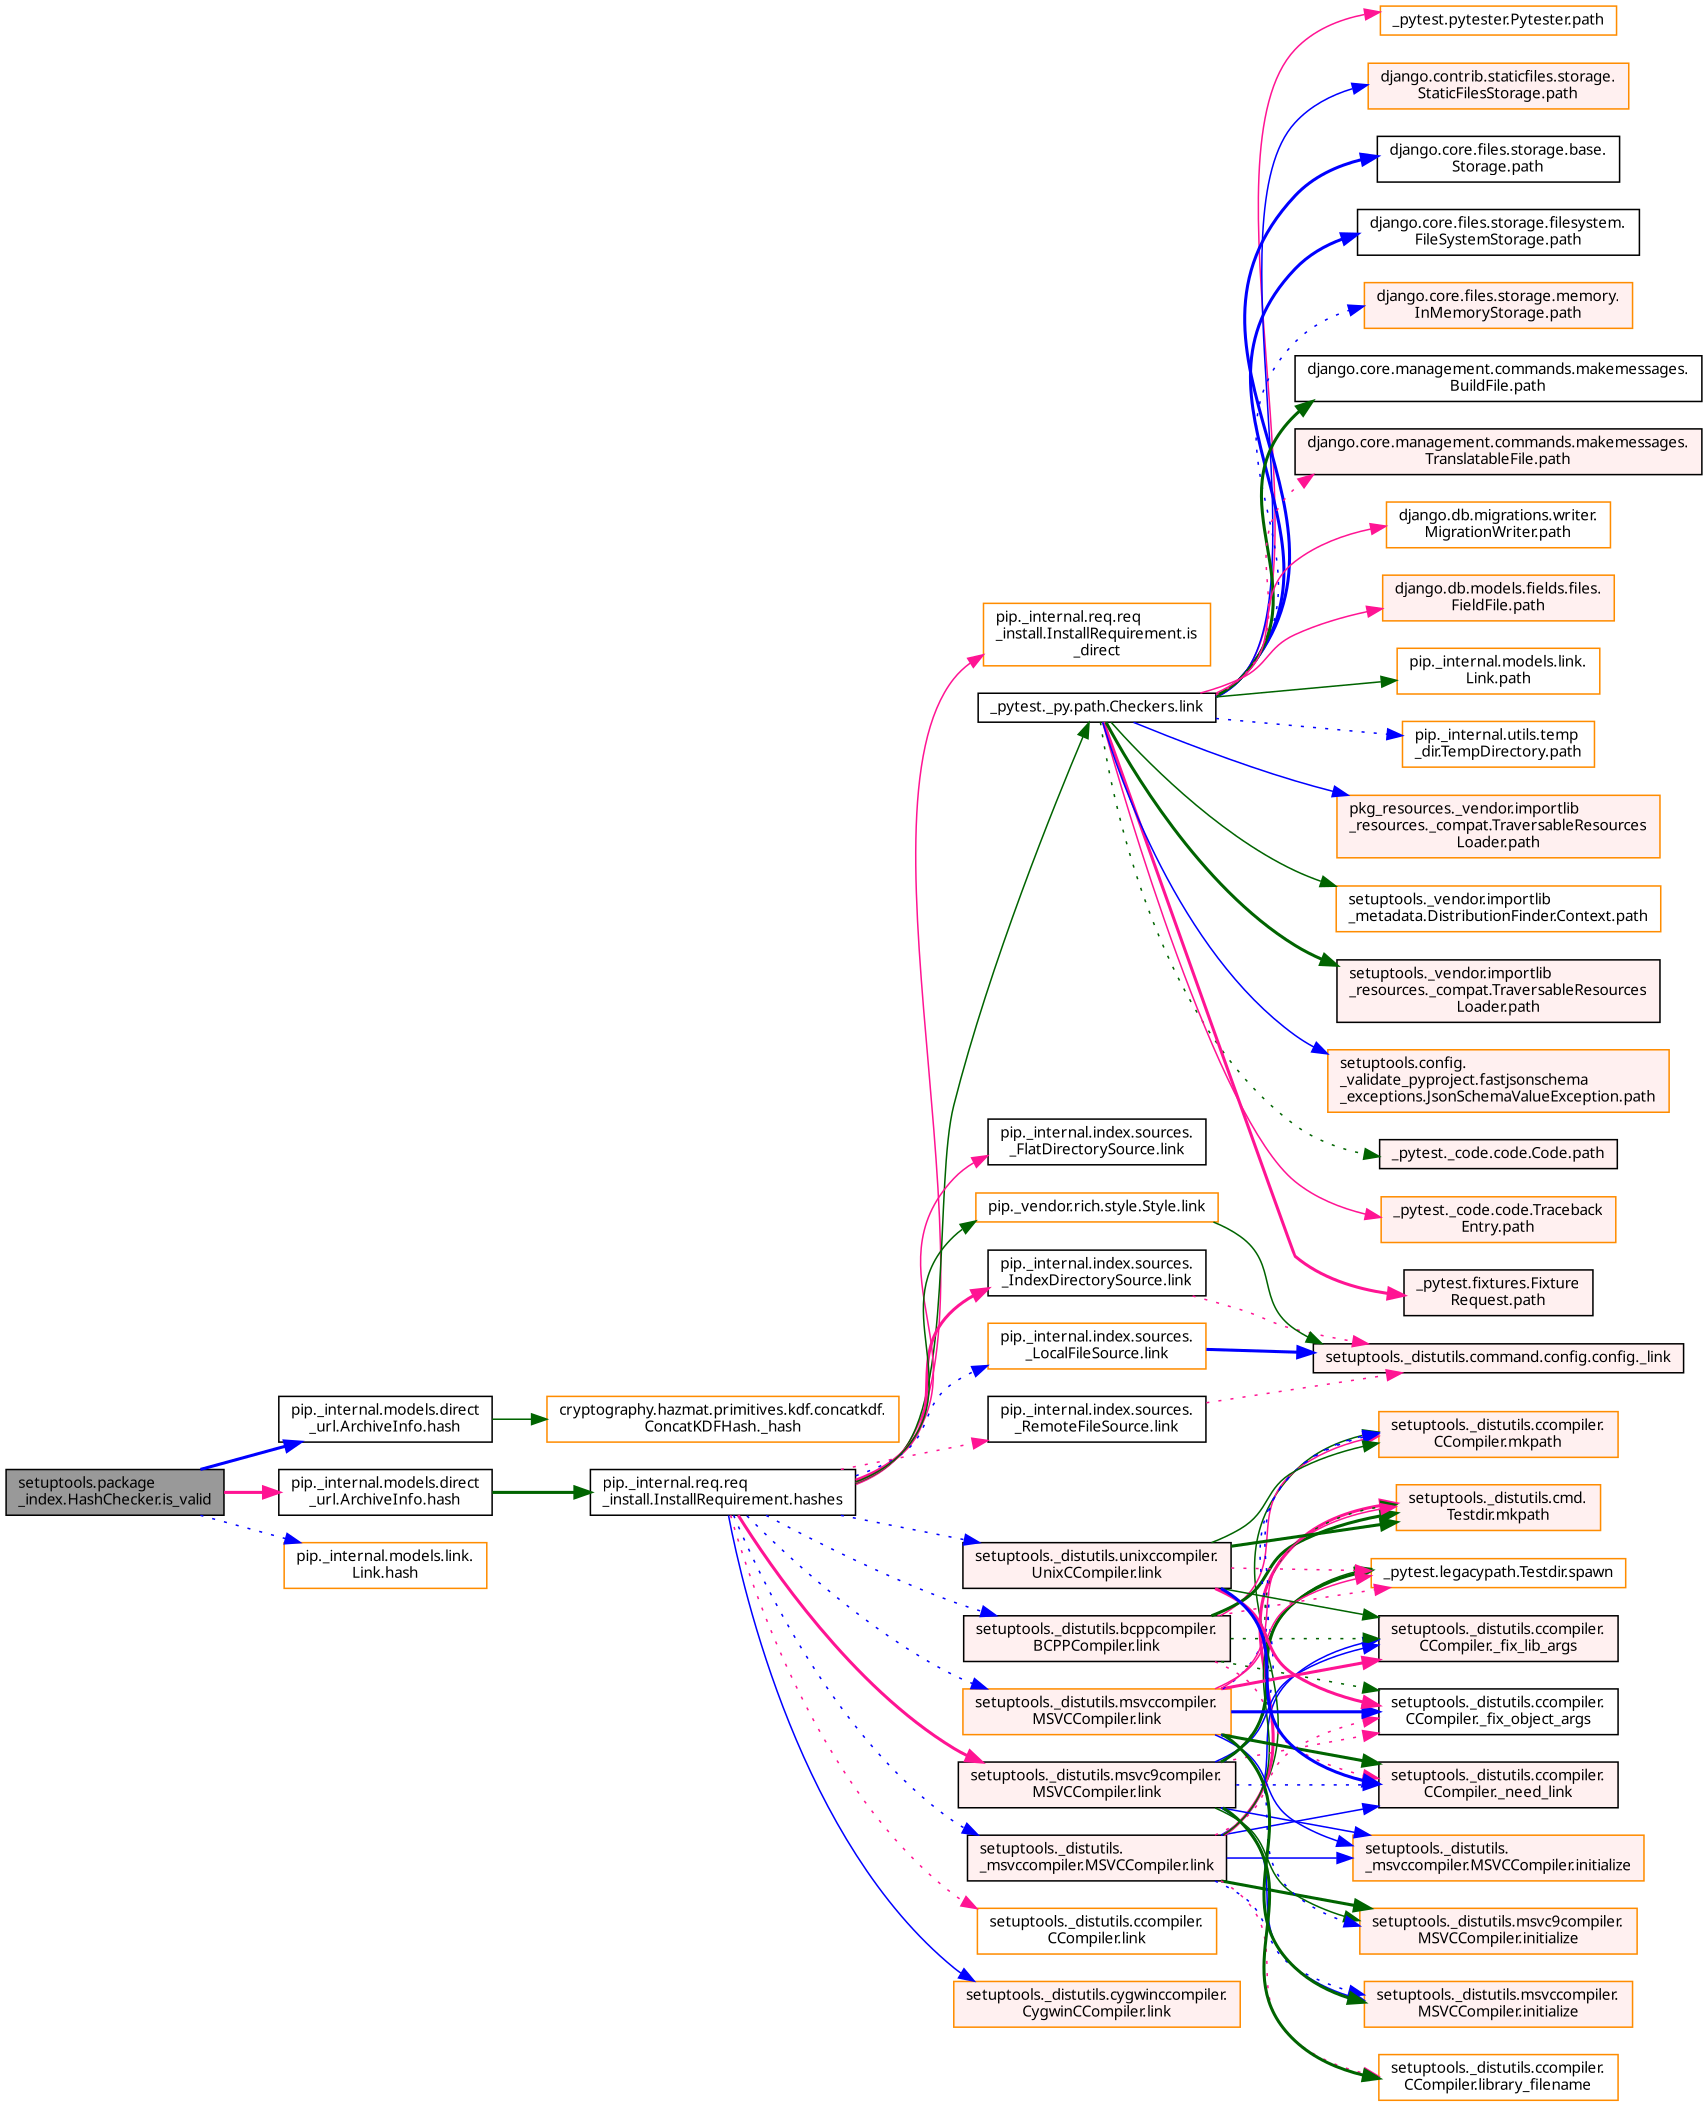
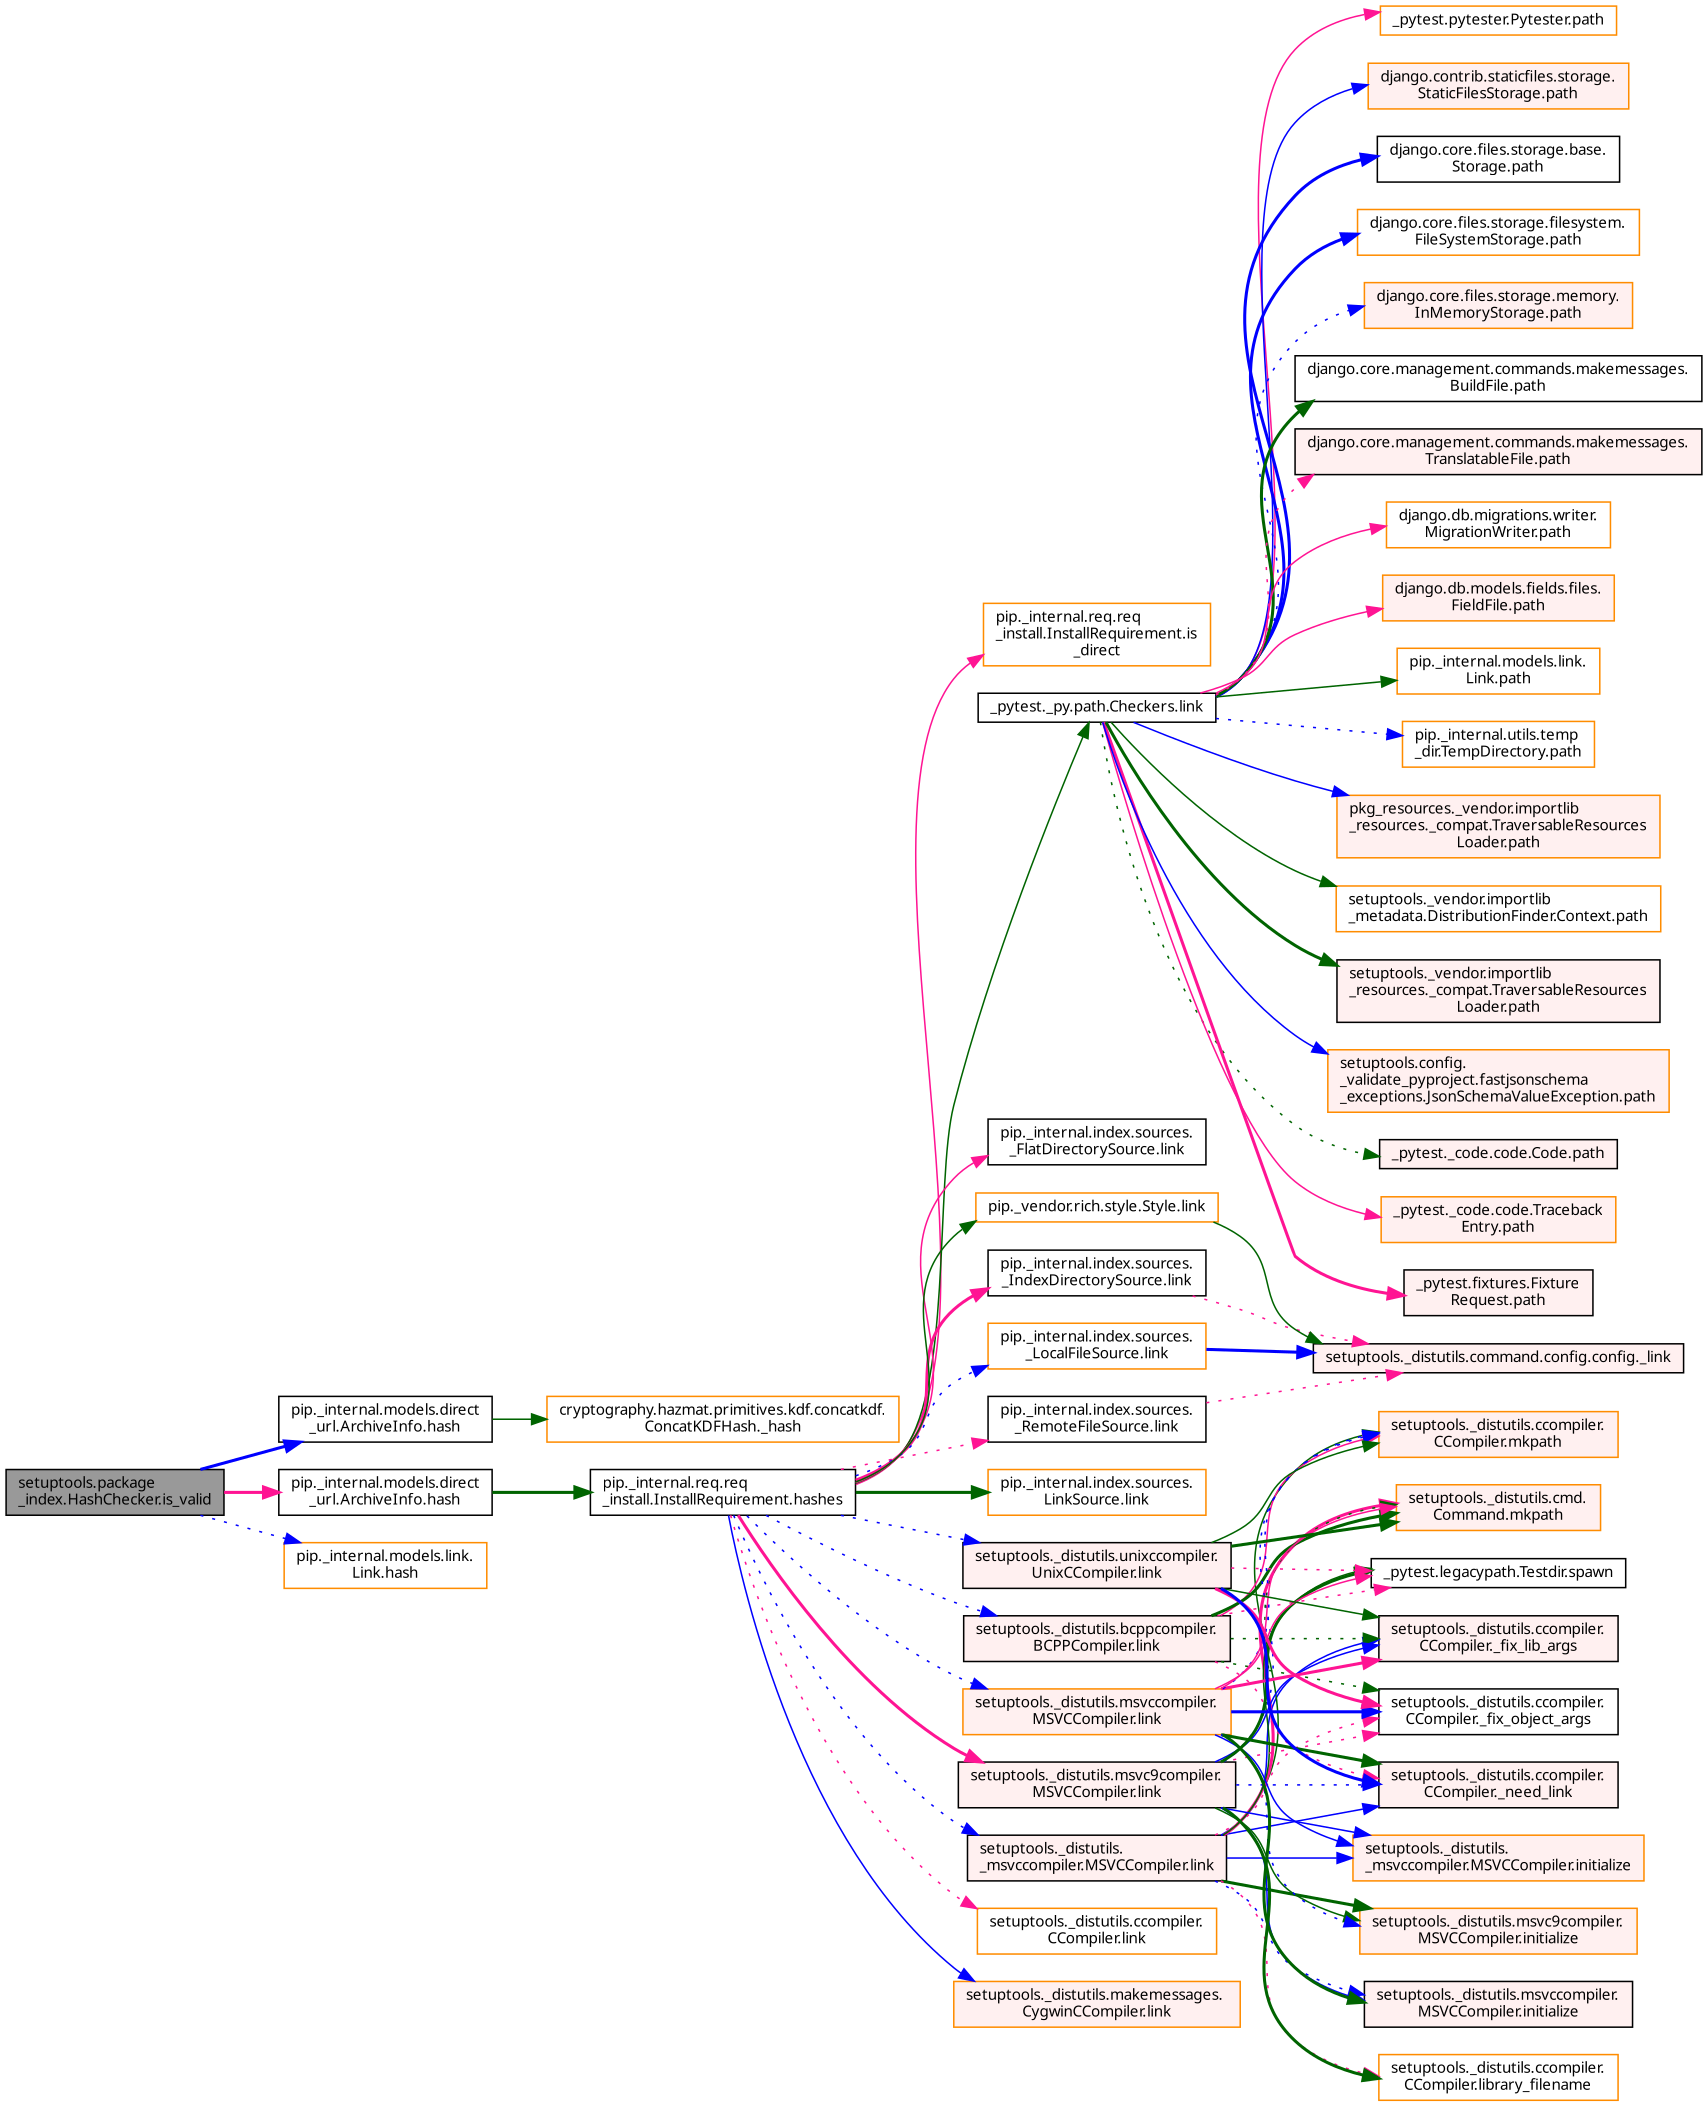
node "django.core.files.storage.filesystem. FileSystemStorage.path": color black -> darkorange
node "pip._internal.index.sources. LinkSource.link": added
node "setuptools._distutils.cmd. Testdir.mkpath": label "setuptools._distutils.cmd. Testdir.mkpath" -> "setuptools._distutils.cmd. Command.mkpath"
node "_pytest.legacypath.Testdir.spawn": color darkorange -> black
node "setuptools._distutils.cygwinccompiler. CygwinCCompiler.link": label "setuptools._distutils.cygwinccompiler. CygwinCCompiler.link" -> "setuptools._distutils.makemessages. CygwinCCompiler.link"
node "setuptools._distutils.msvccompiler. MSVCCompiler.initialize": color darkorange -> black
